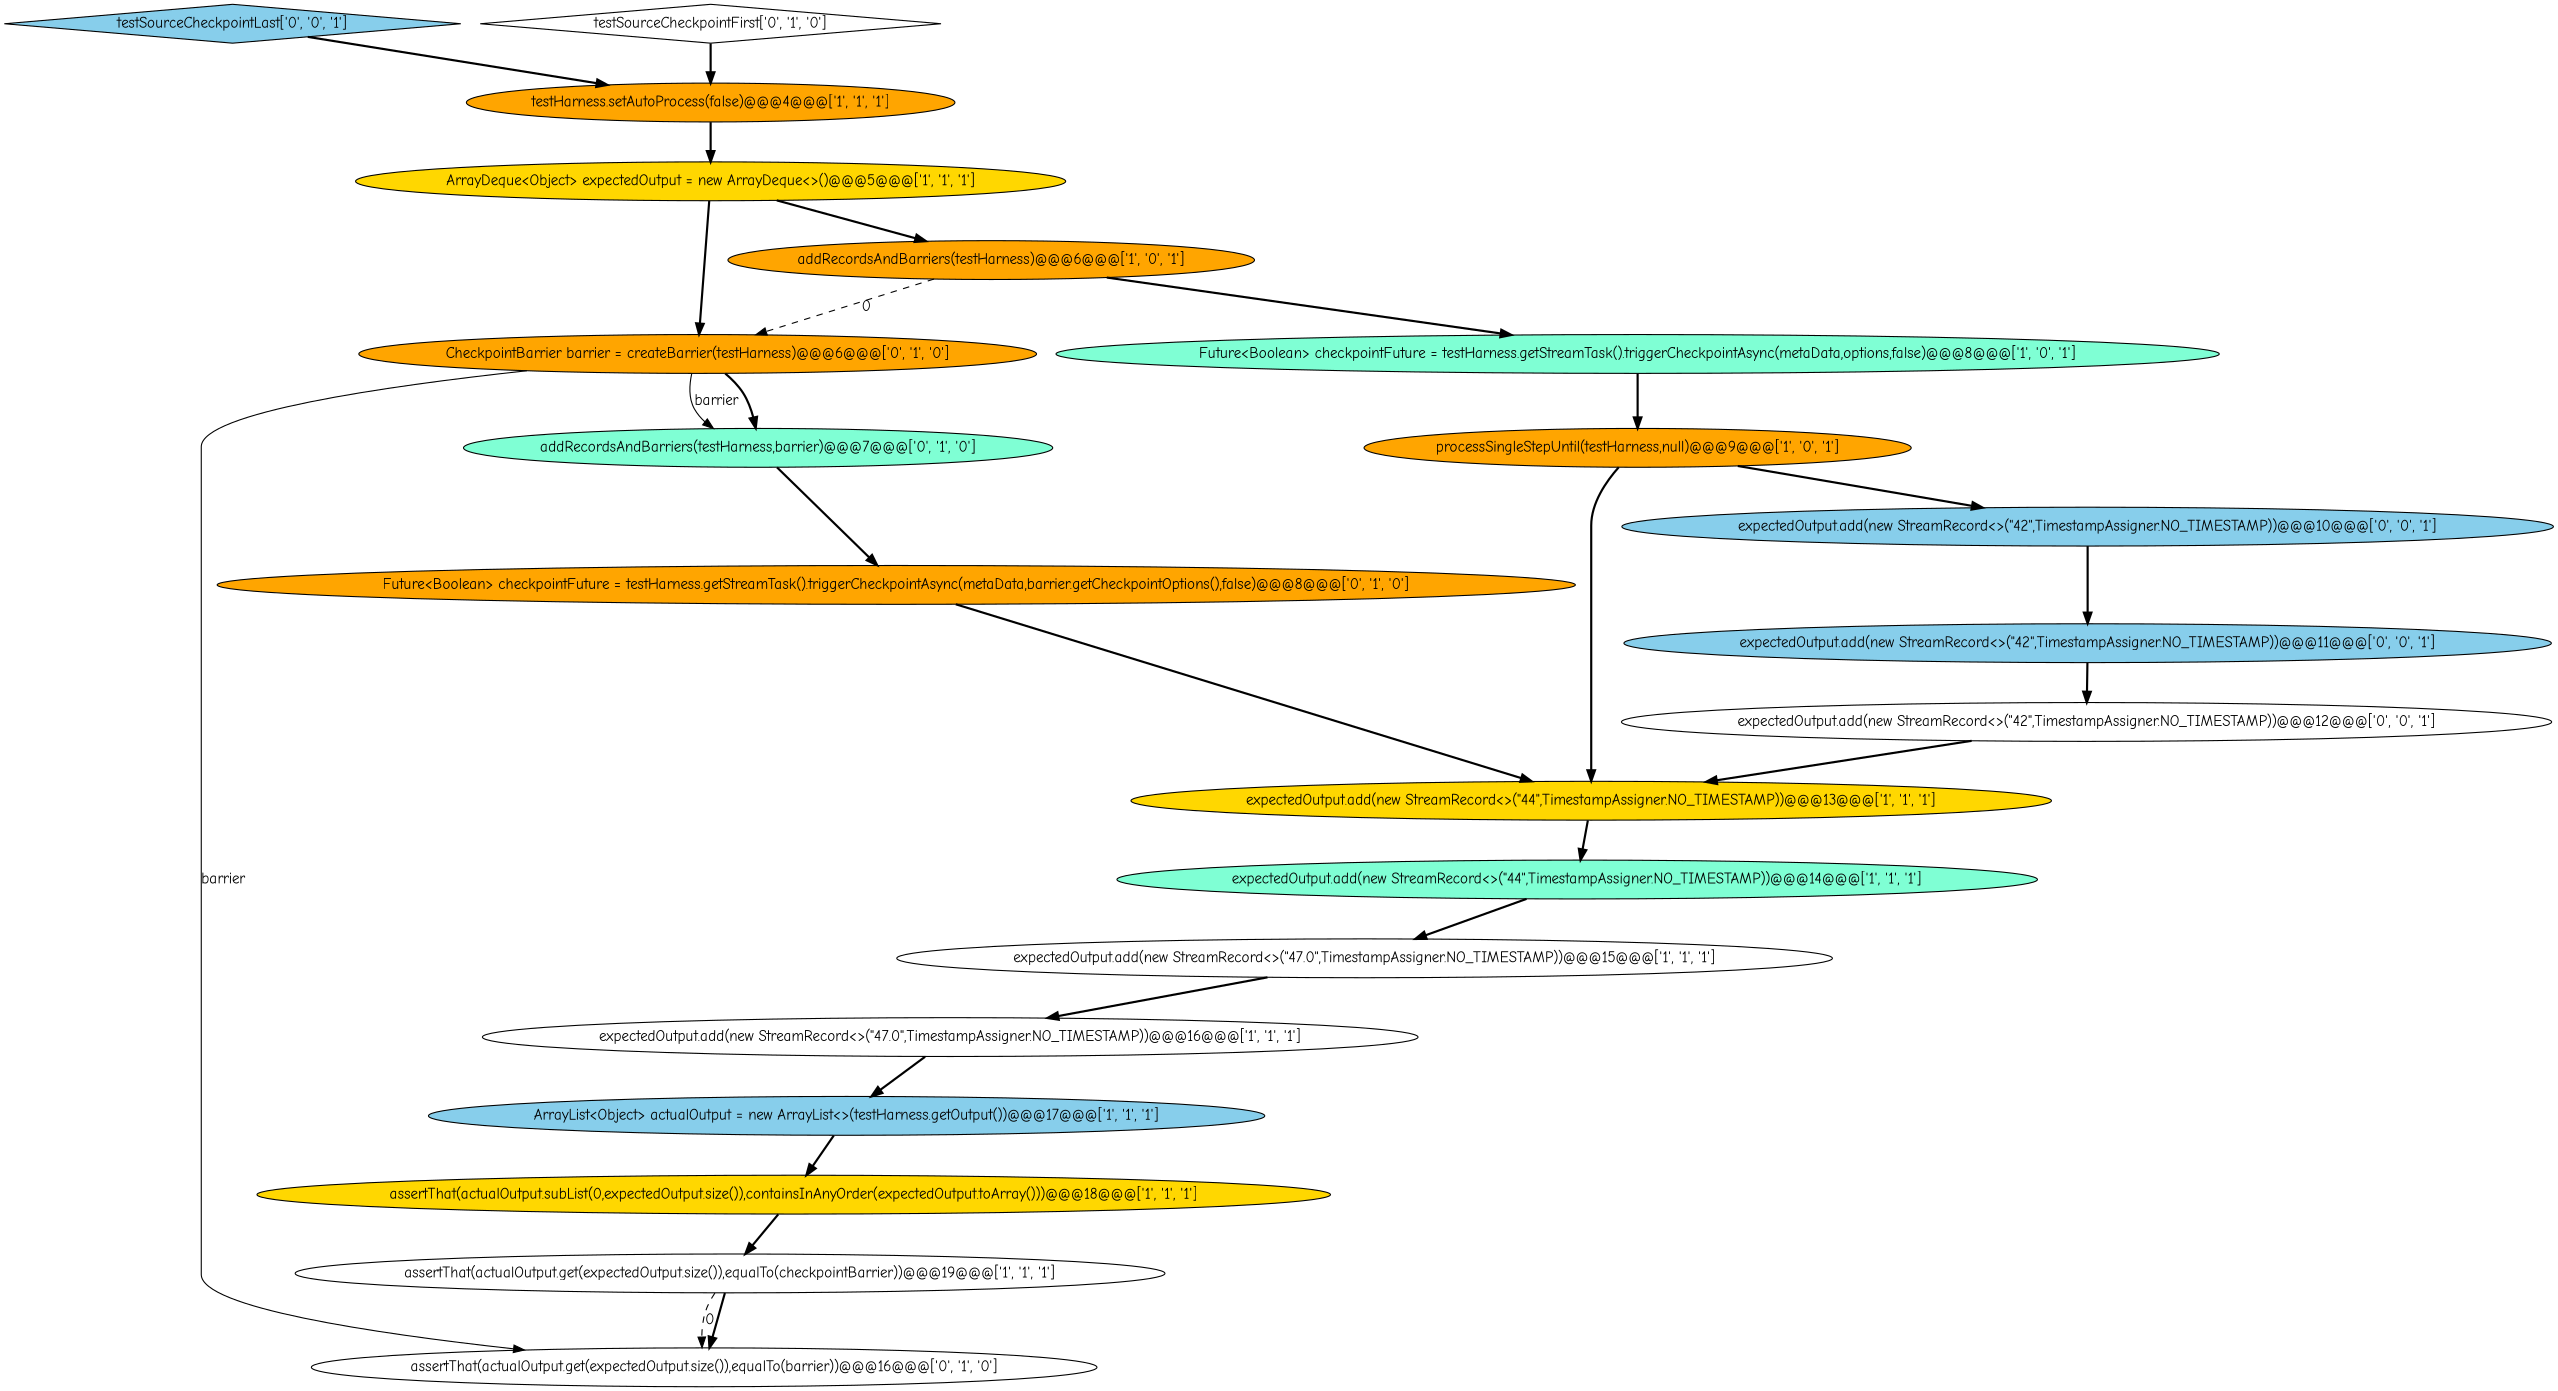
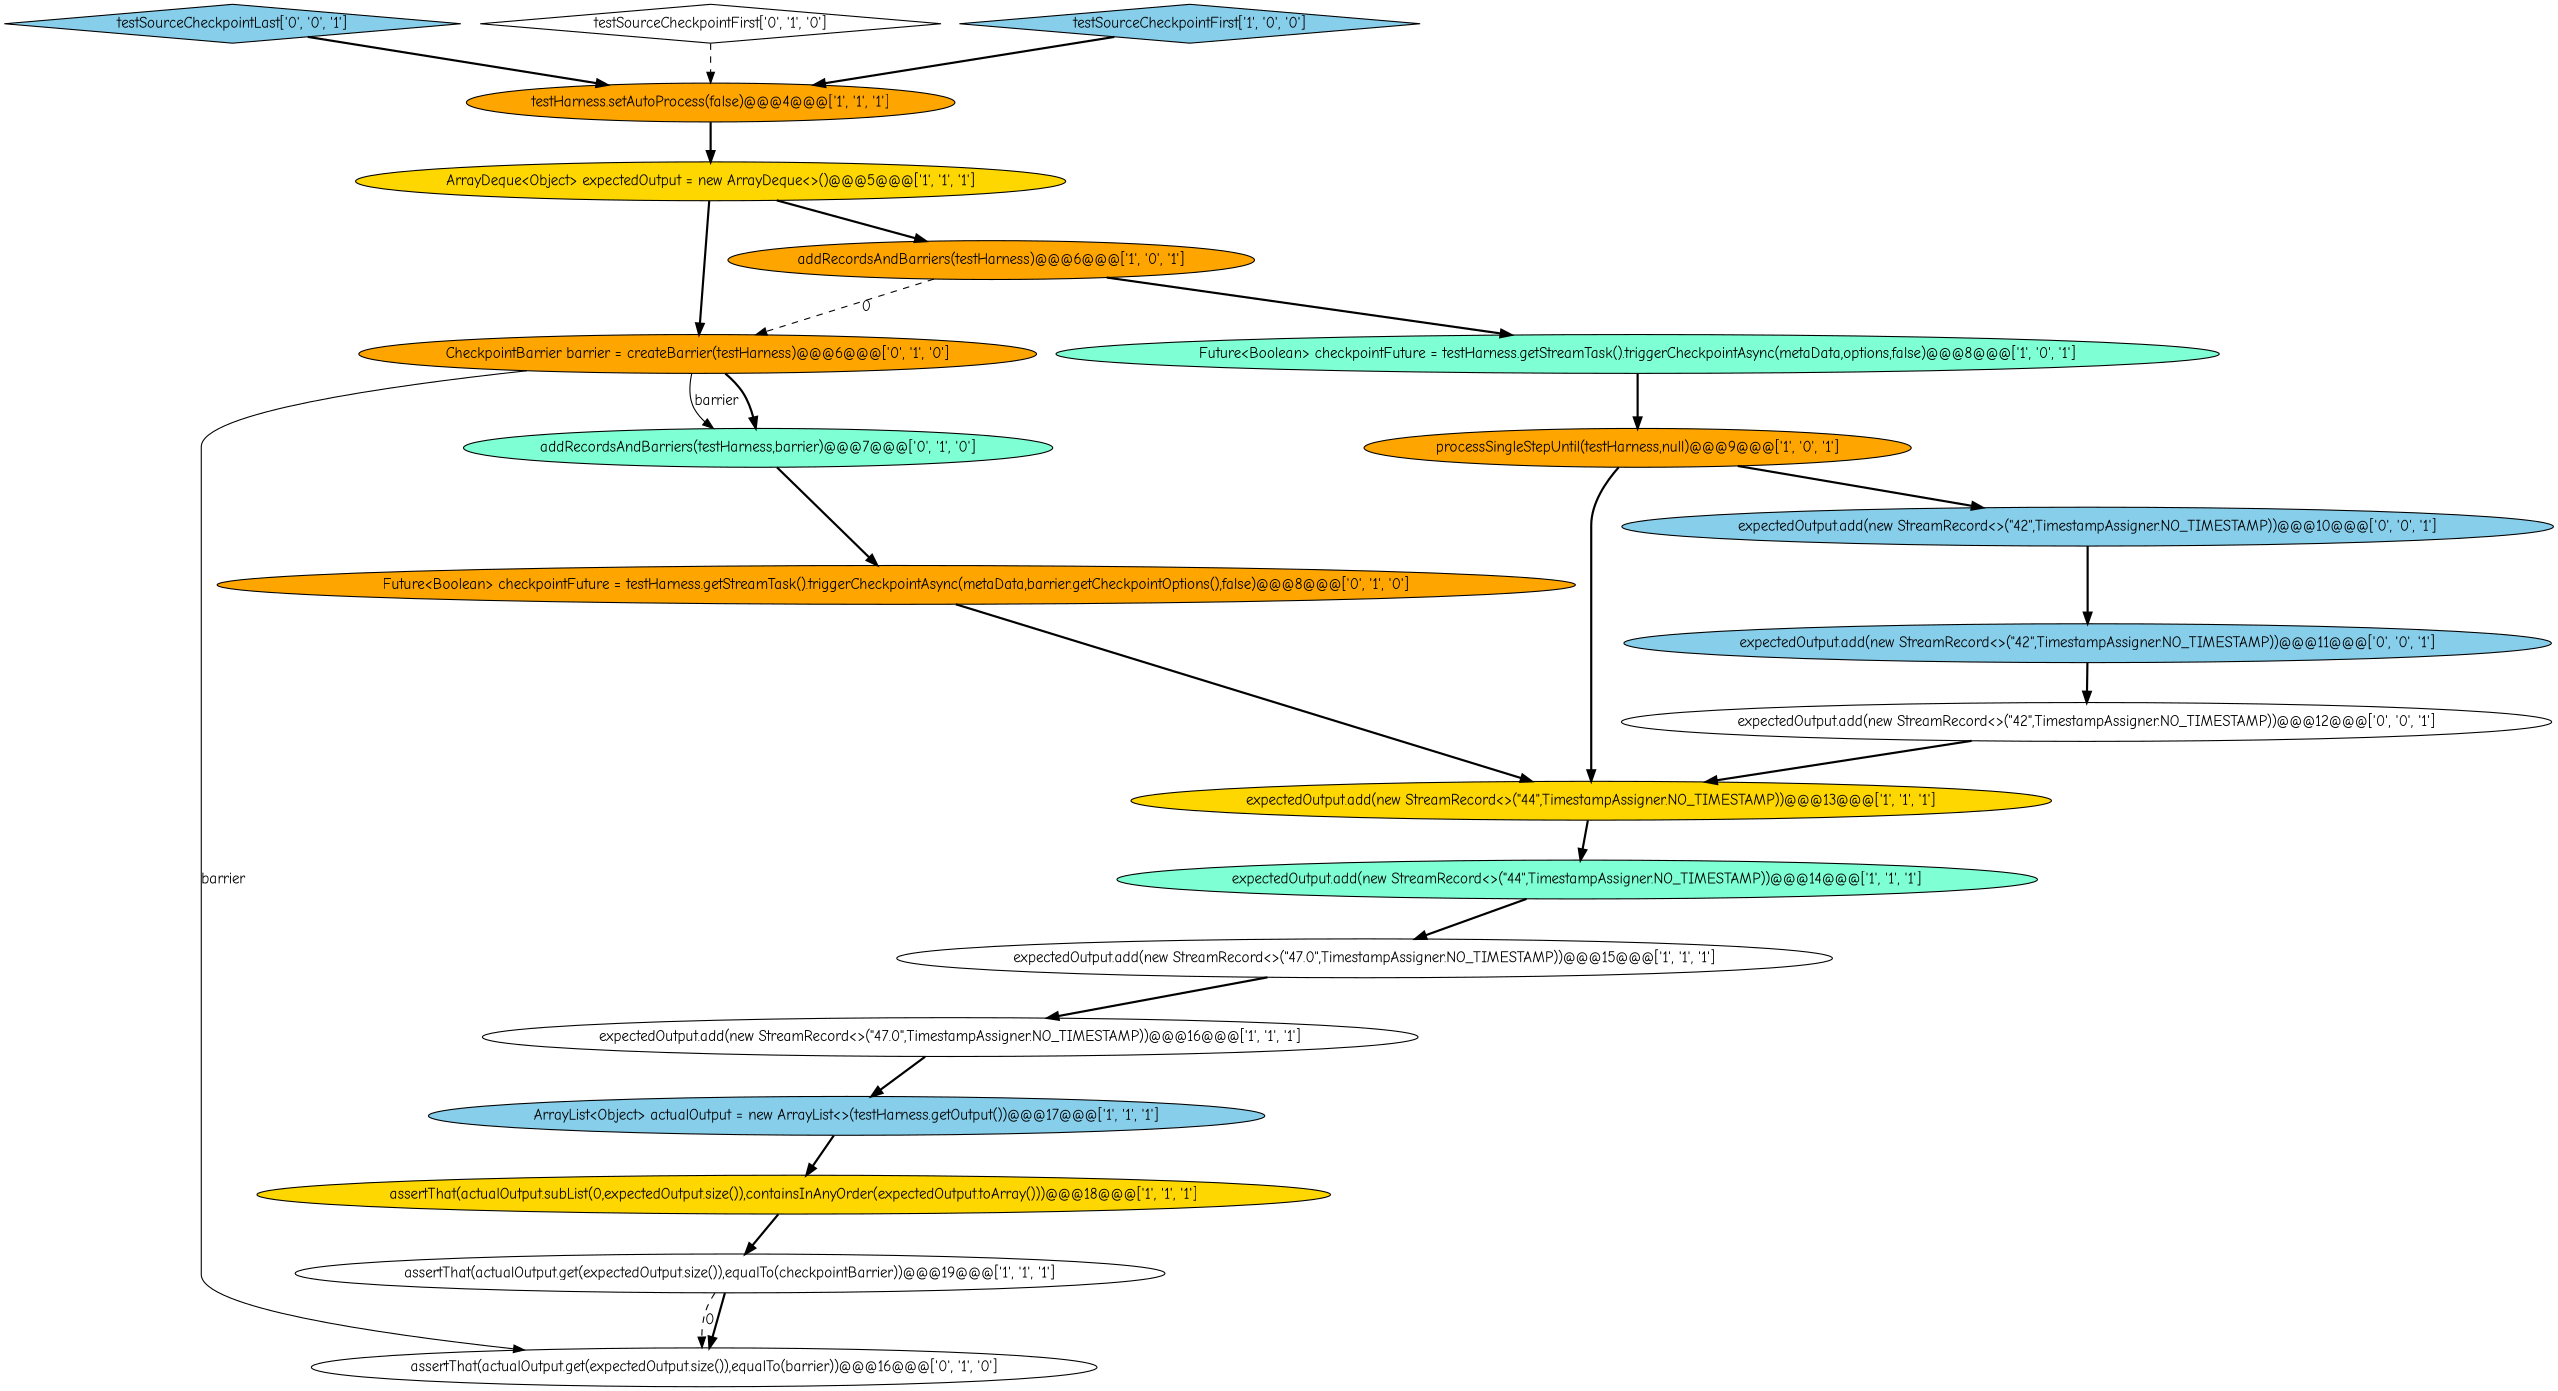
node "testSourceCheckpointFirst['1', '0', '0']": added
edge "testSourceCheckpointFirst['0', '1', '0']" -> "testHarness.setAutoProcess(false)@@@4@@@['1', '1', '1']": style bold -> dashed
